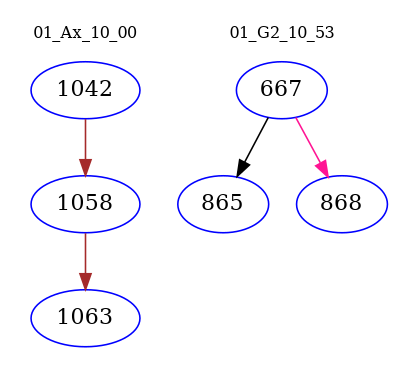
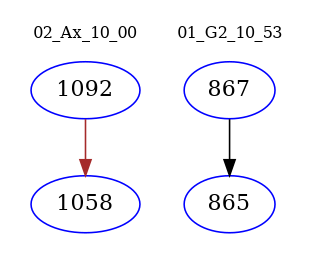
cluster "01_Ax_10_00": label "01_Ax_10_00" -> "02_Ax_10_00"
node "1042": label "1042" -> "1092"
node "667": label "667" -> "867"
node "868": removed
node "1063": removed
